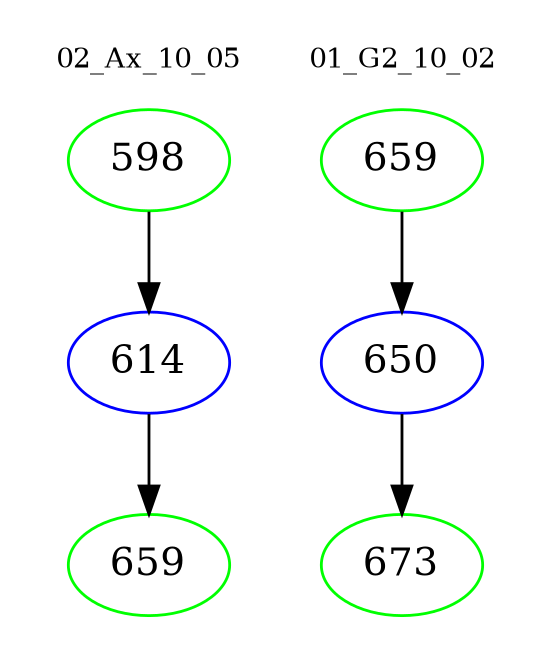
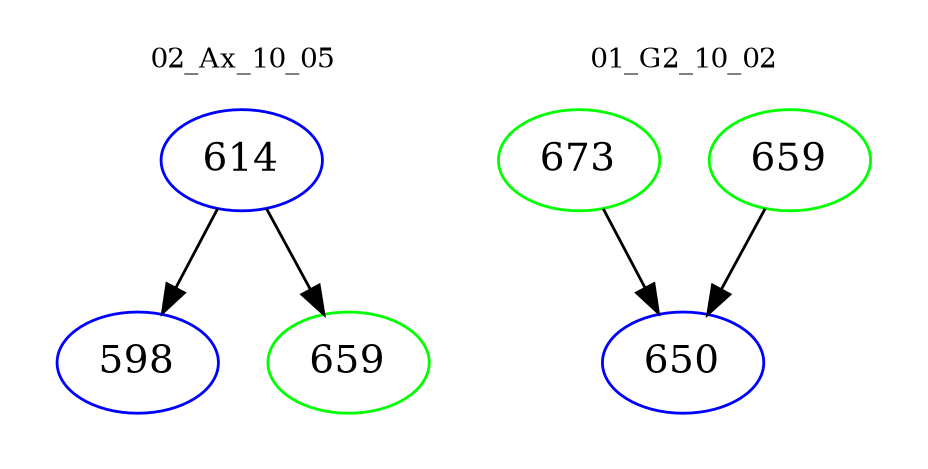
node "598": color green -> blue
edge "598" -> "614": reversed
edge "650" -> "673": reversed
